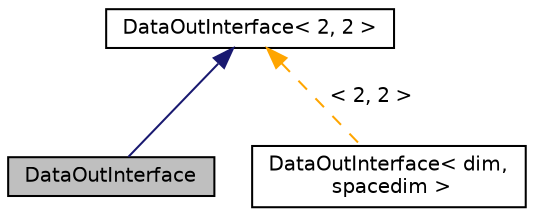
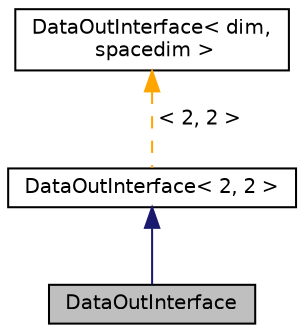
edge "DataOutInterface< dim, spacedim >" -> "DataOutInterface< 2, 2 >": reversed
